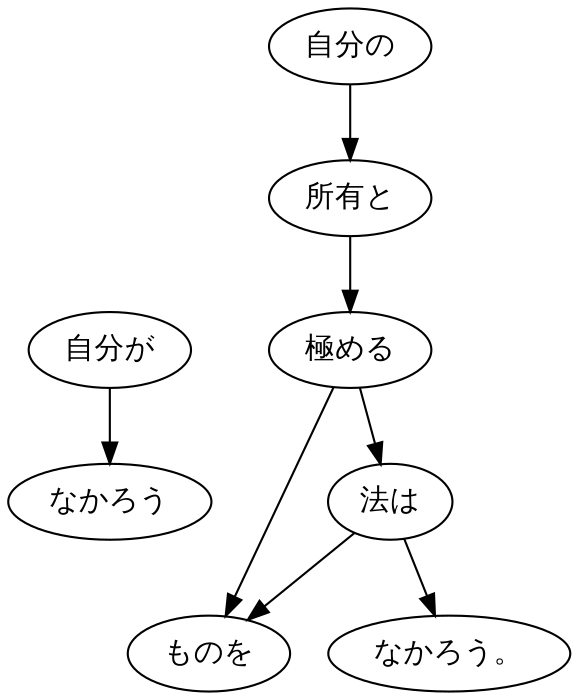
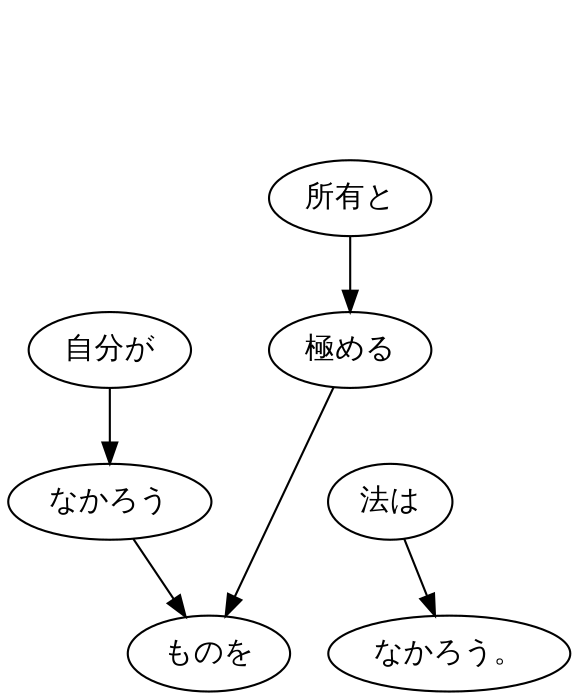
node "自分の": removed
edge "極める" -> "法は": removed
edge "法は" -> "ものを": now "なかろう" -> "ものを"
